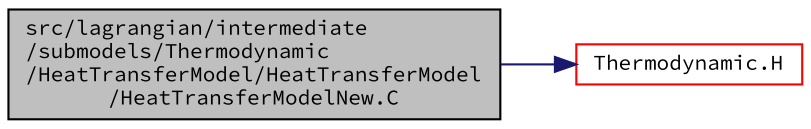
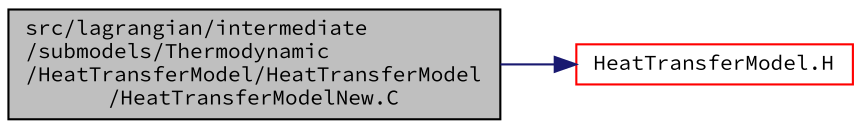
node "Thermodynamic.H": label "Thermodynamic.H" -> "HeatTransferModel.H"
